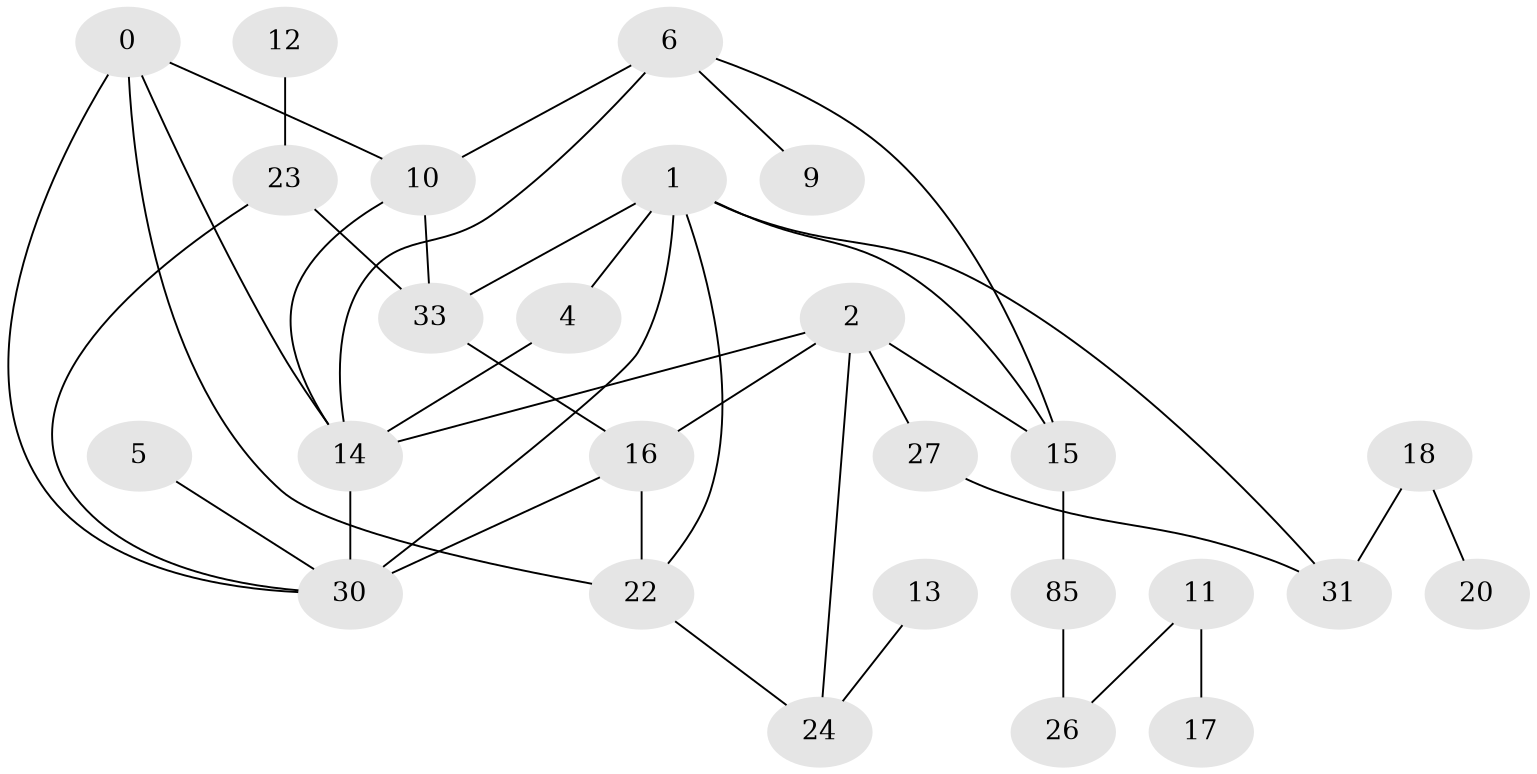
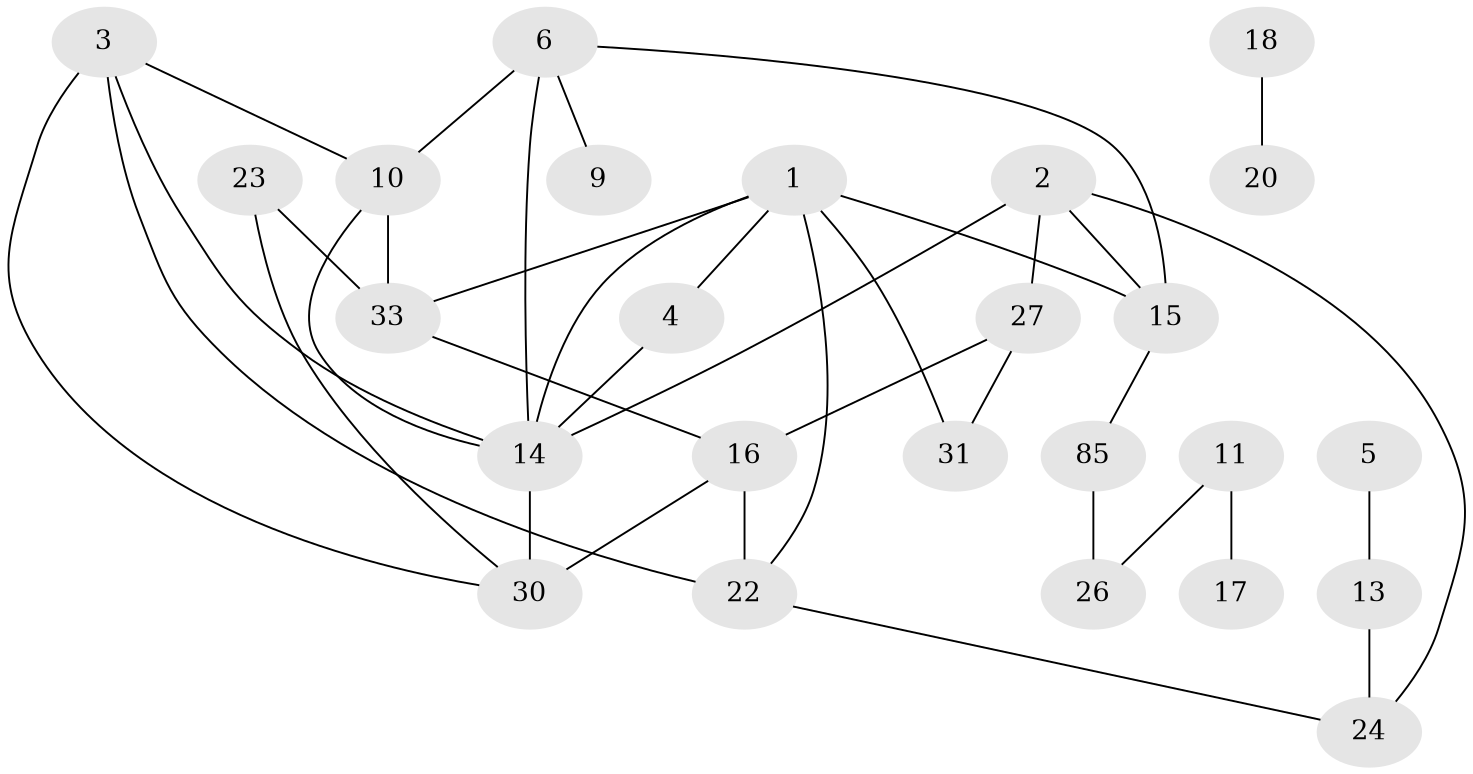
node "0": label "0" -> "3"
node "12": removed
edge "2" -- "16": now "27" -- "16"
edge "1" -- "30": now "1" -- "14"
edge "5" -- "30": now "5" -- "13"
edge "18" -- "31": removed
